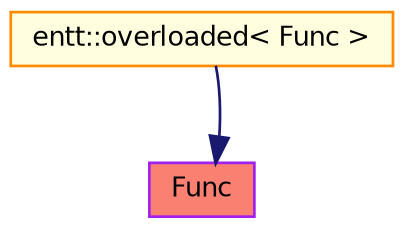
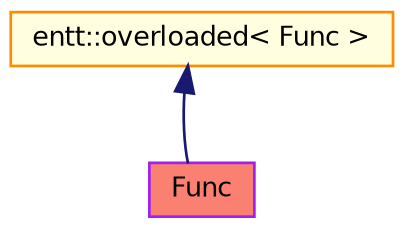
edge "entt::overloaded< Func >" -> "Func": reversed
